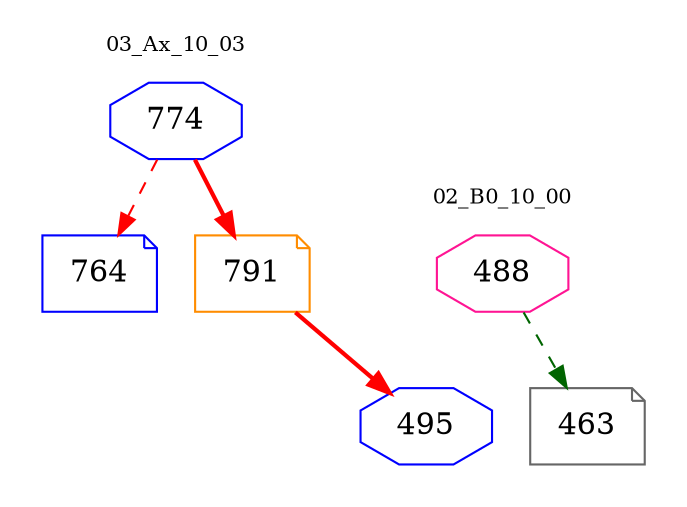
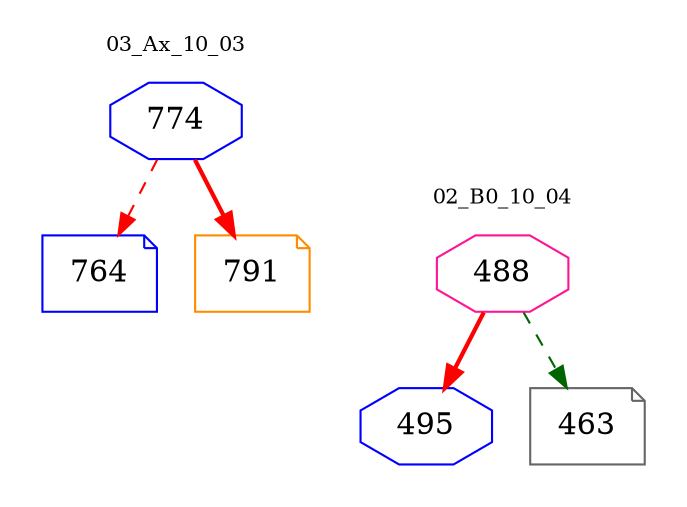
cluster "02_B0_10_00": label "02_B0_10_00" -> "02_B0_10_04"
edge "791" -> "495": now "488" -> "495"
